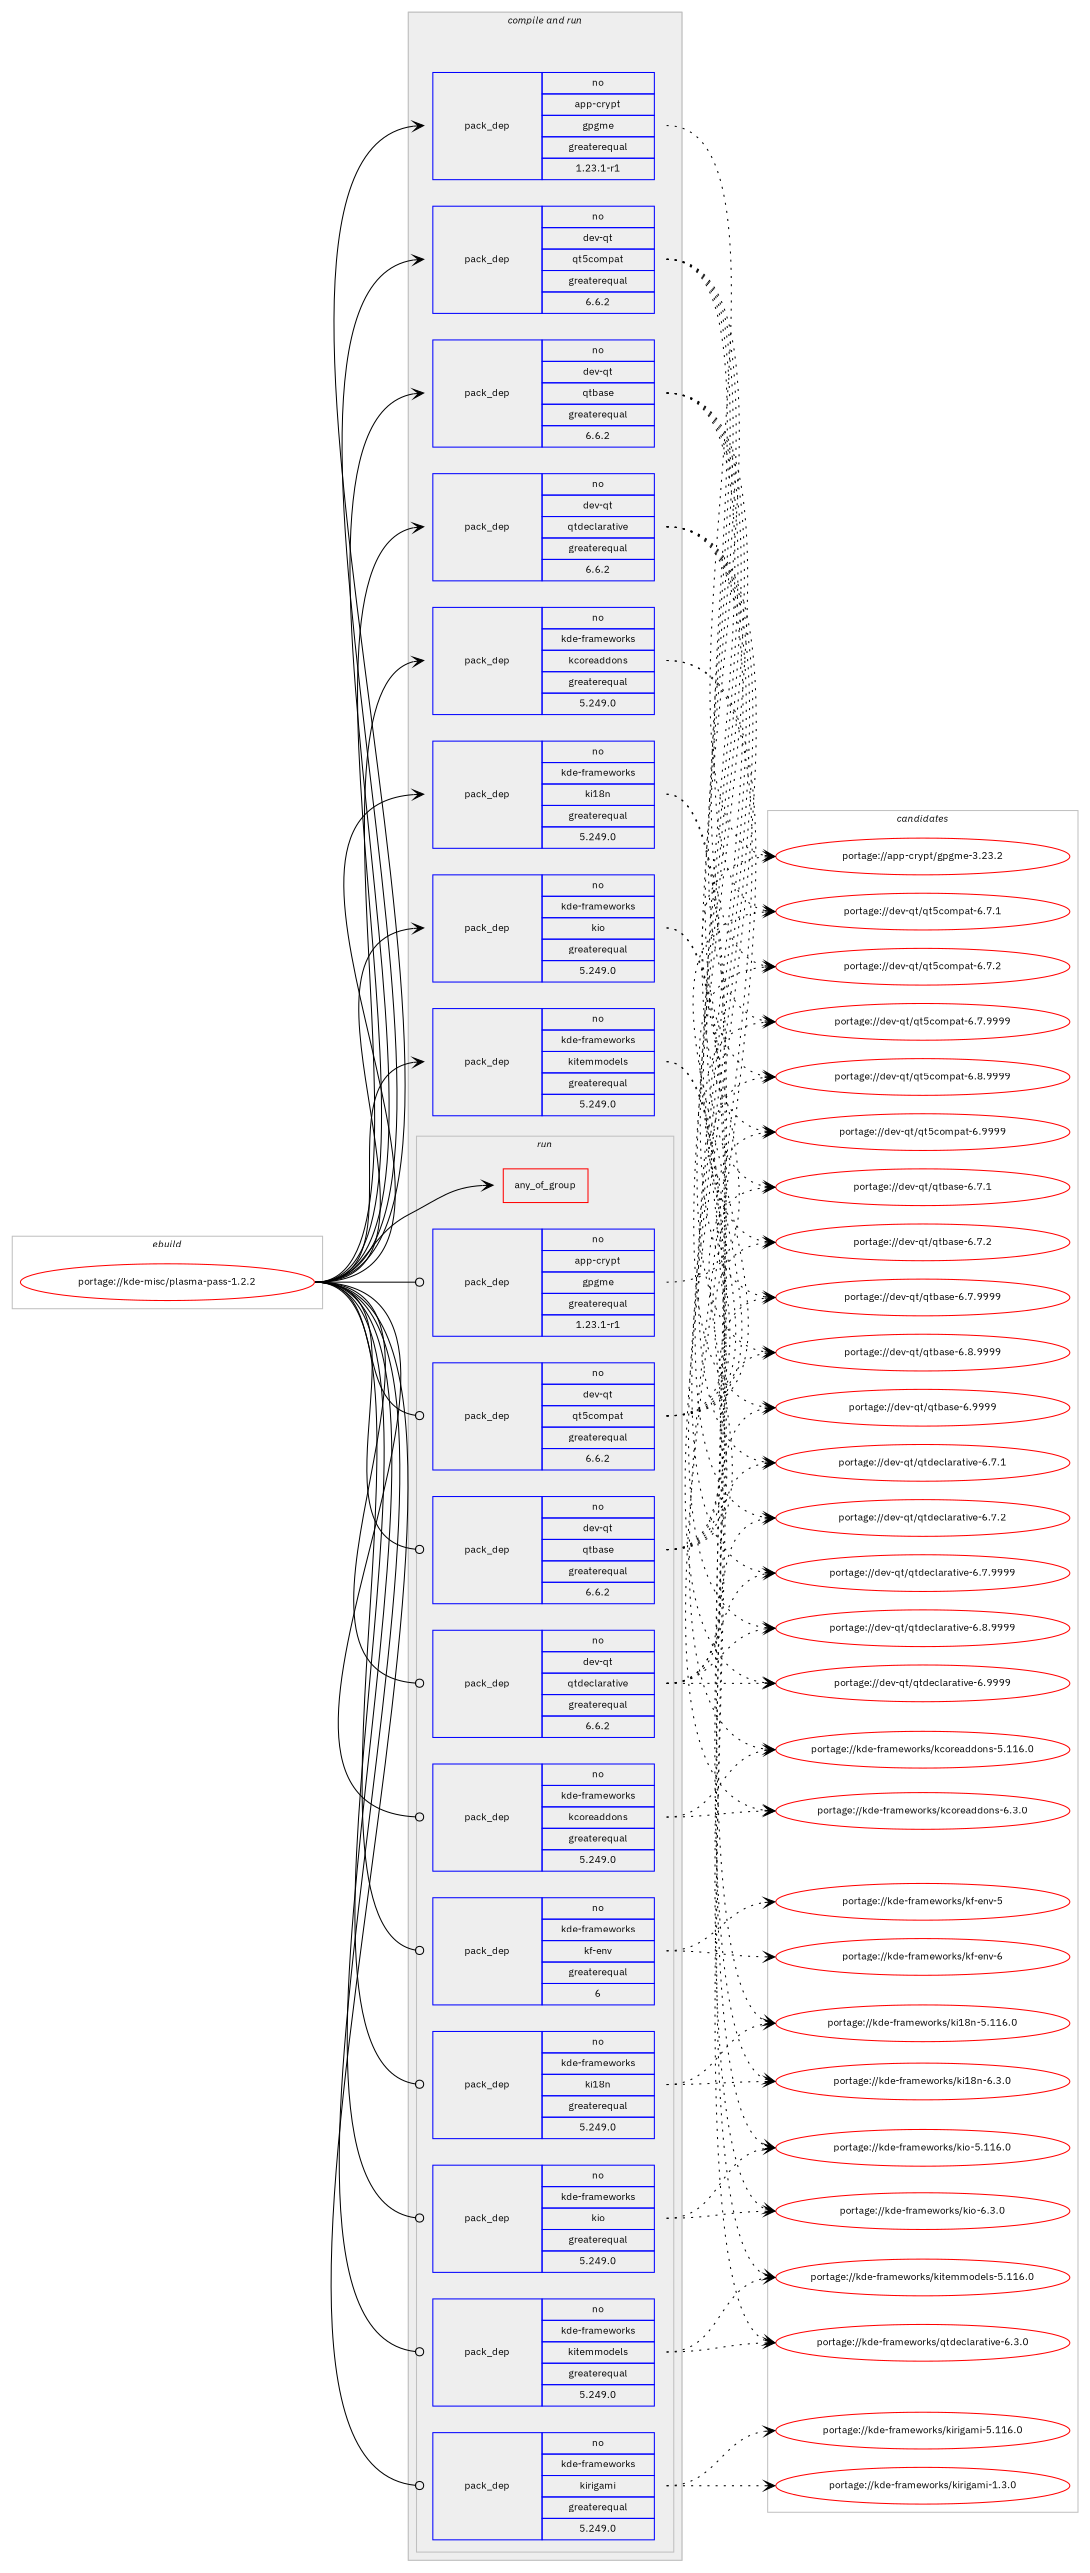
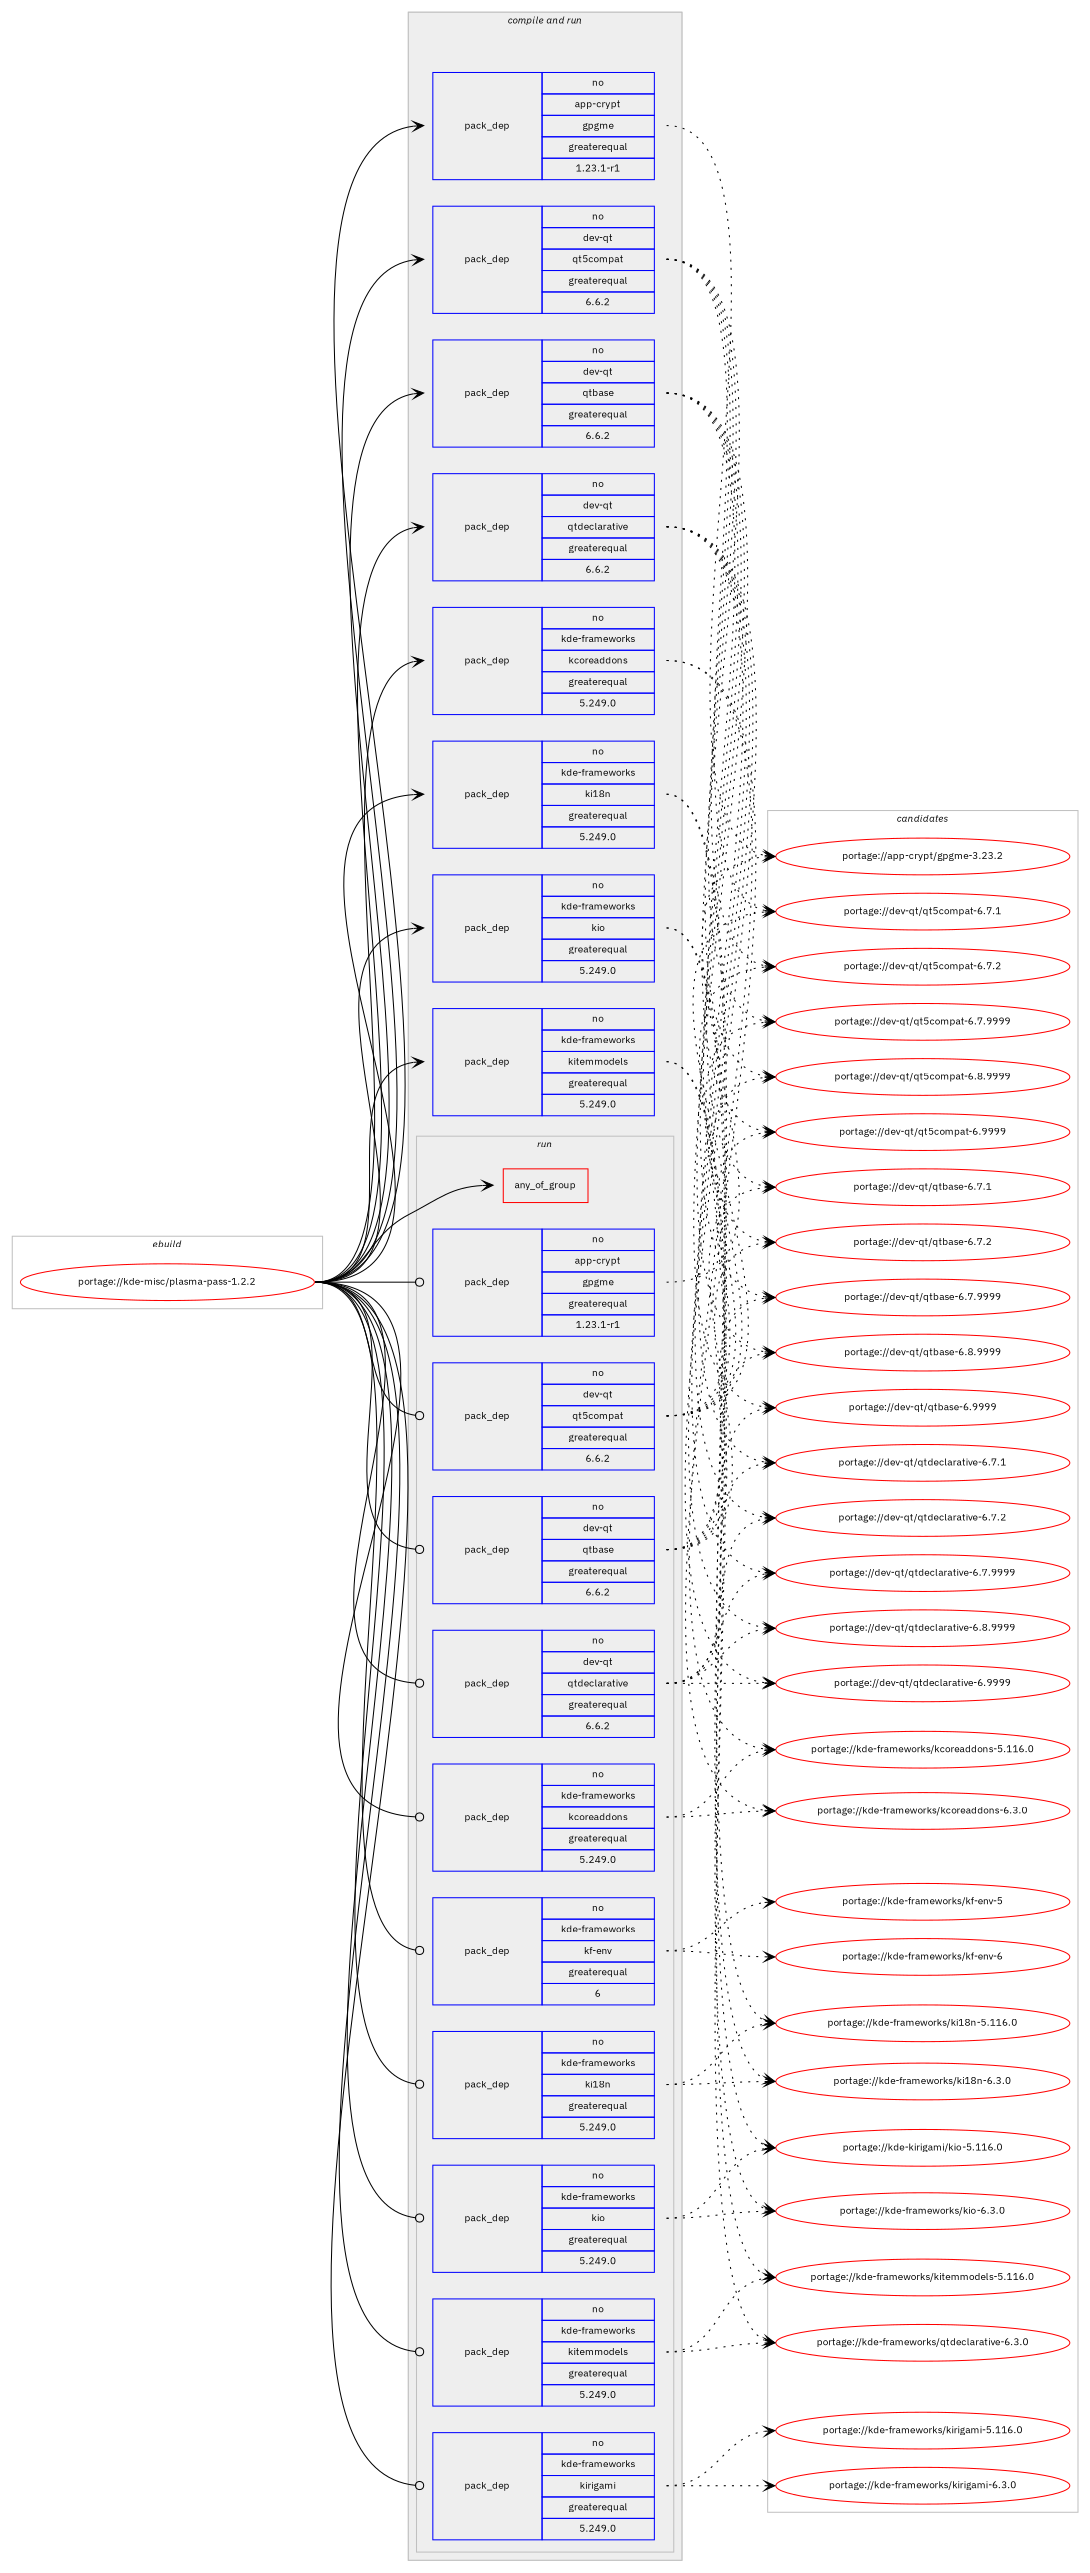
node "portage://kde-frameworks/kio-5.116.0": label "portage://kde-frameworks/kio-5.116.0" -> "portage://kde-kirigami/kio-5.116.0"
node "portage://kde-frameworks/kirigami-1.3.0": label "portage://kde-frameworks/kirigami-1.3.0" -> "portage://kde-frameworks/kirigami-6.3.0"
